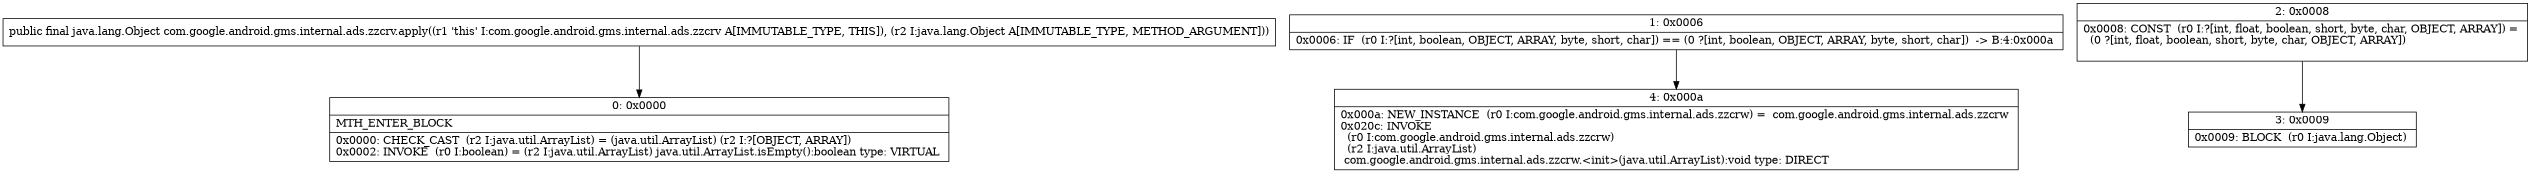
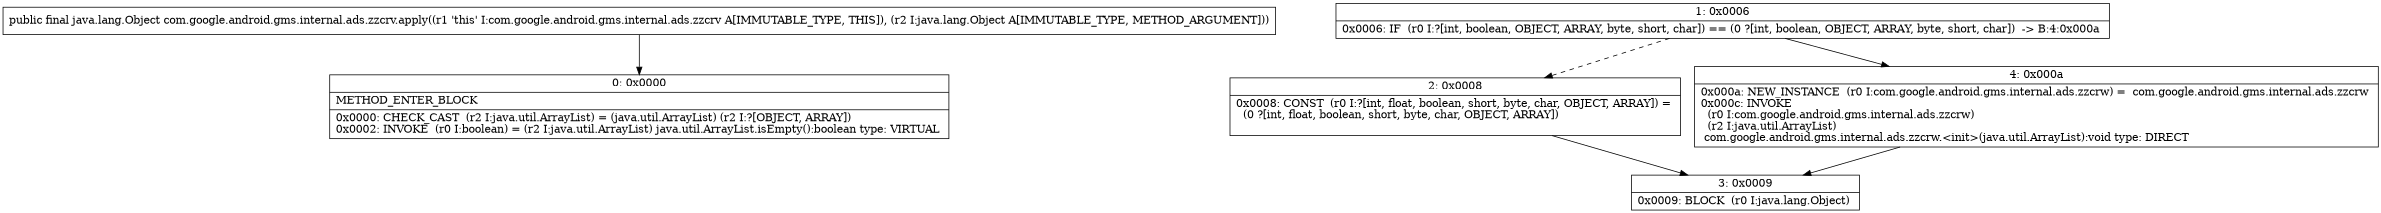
edge "1: 0x0006" -> "2: 0x0008": added
node "0: 0x0000": text "MTH_ENTER_BLOCK" -> "METHOD_ENTER_BLOCK"
node "4: 0x000a": text "0x020c: INVOKE" -> "0x000c: INVOKE"
edge "4: 0x000a" -> "3: 0x0009": added
